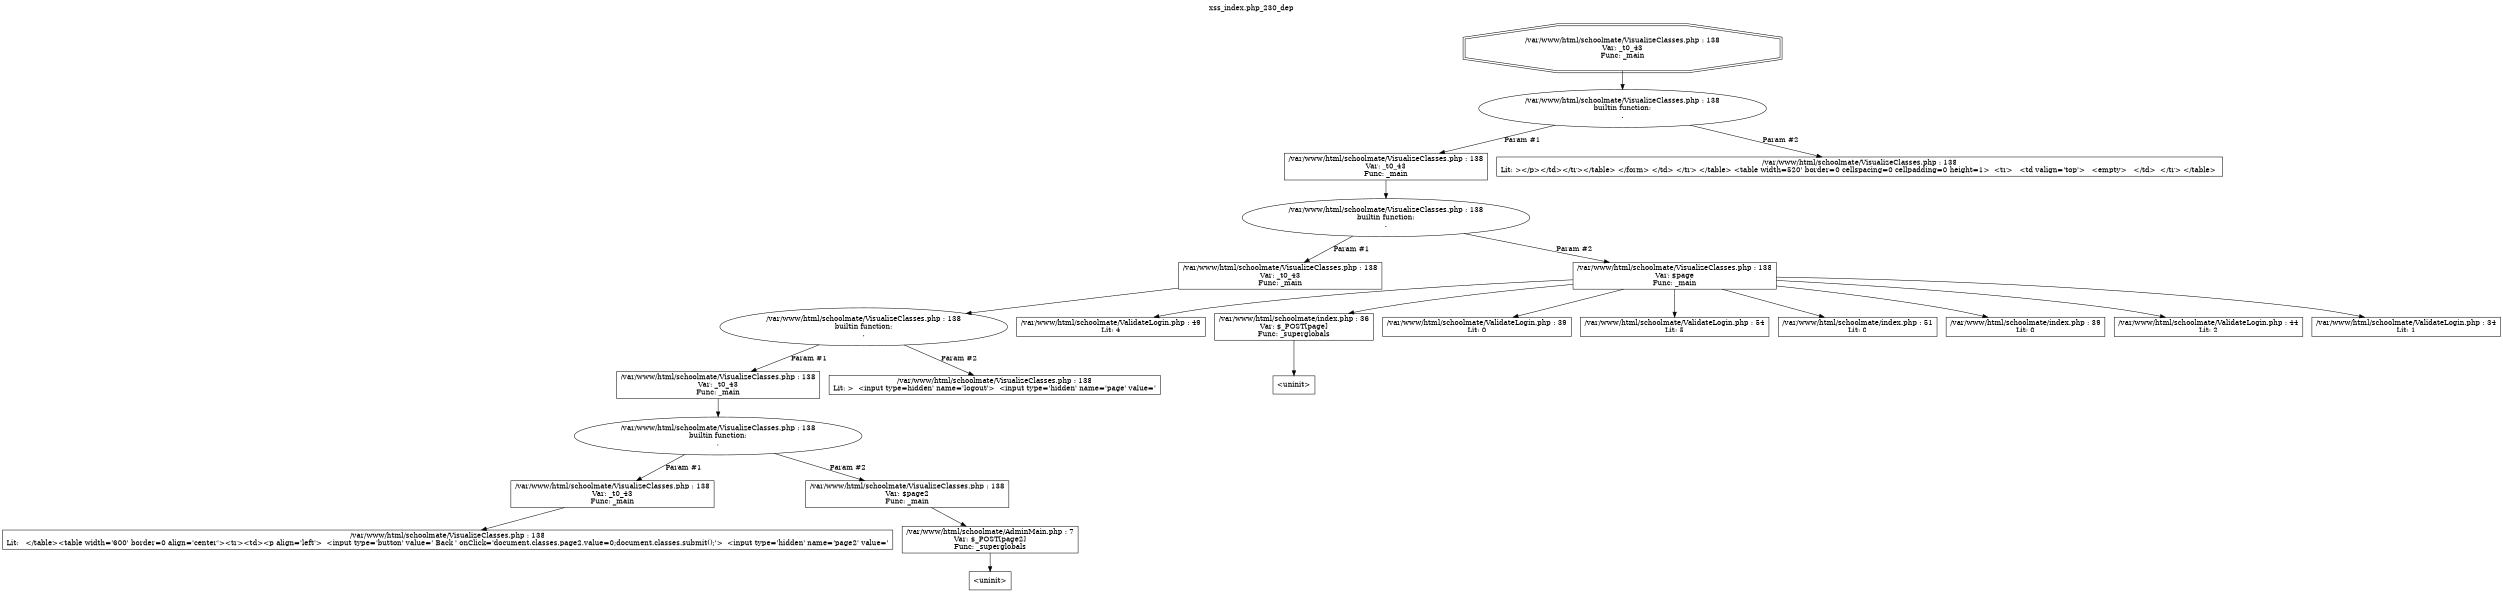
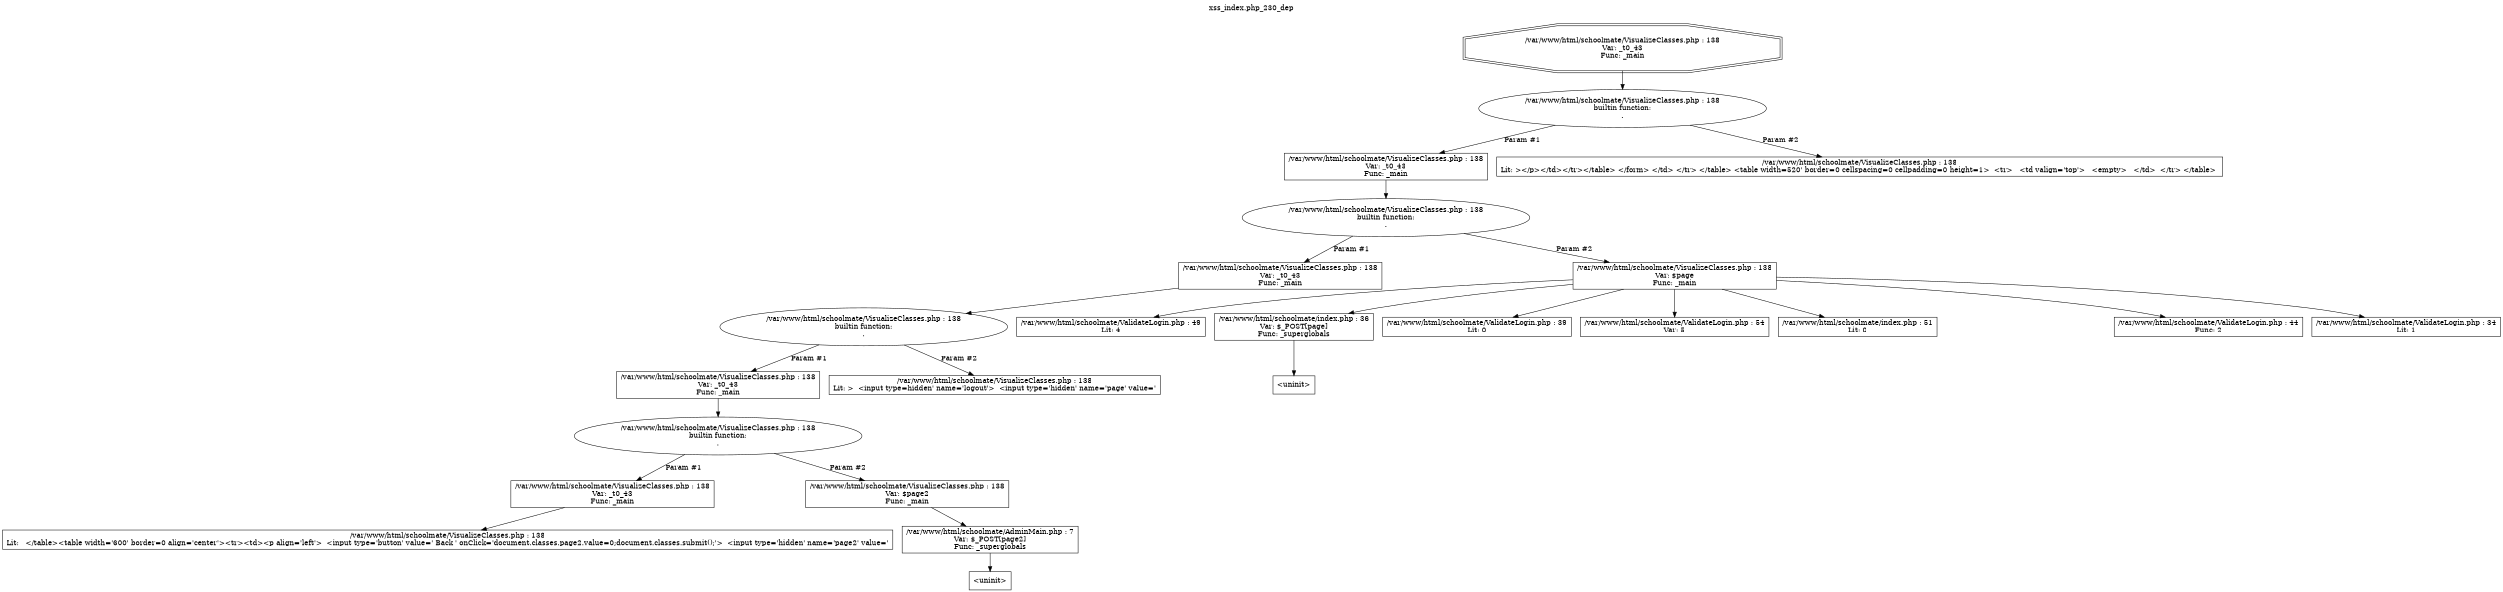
node "/var/www/html/schoolmate/ValidateLogin.php : 54 Lit: 5": label "/var/www/html/schoolmate/ValidateLogin.php : 54 Lit: 5" -> "/var/www/html/schoolmate/ValidateLogin.php : 54 Var: 5"
node "/var/www/html/schoolmate/index.php : 39 Lit: 0": removed
node "/var/www/html/schoolmate/ValidateLogin.php : 44 Lit: 2": label "/var/www/html/schoolmate/ValidateLogin.php : 44 Lit: 2" -> "/var/www/html/schoolmate/ValidateLogin.php : 44 Func: 2"
